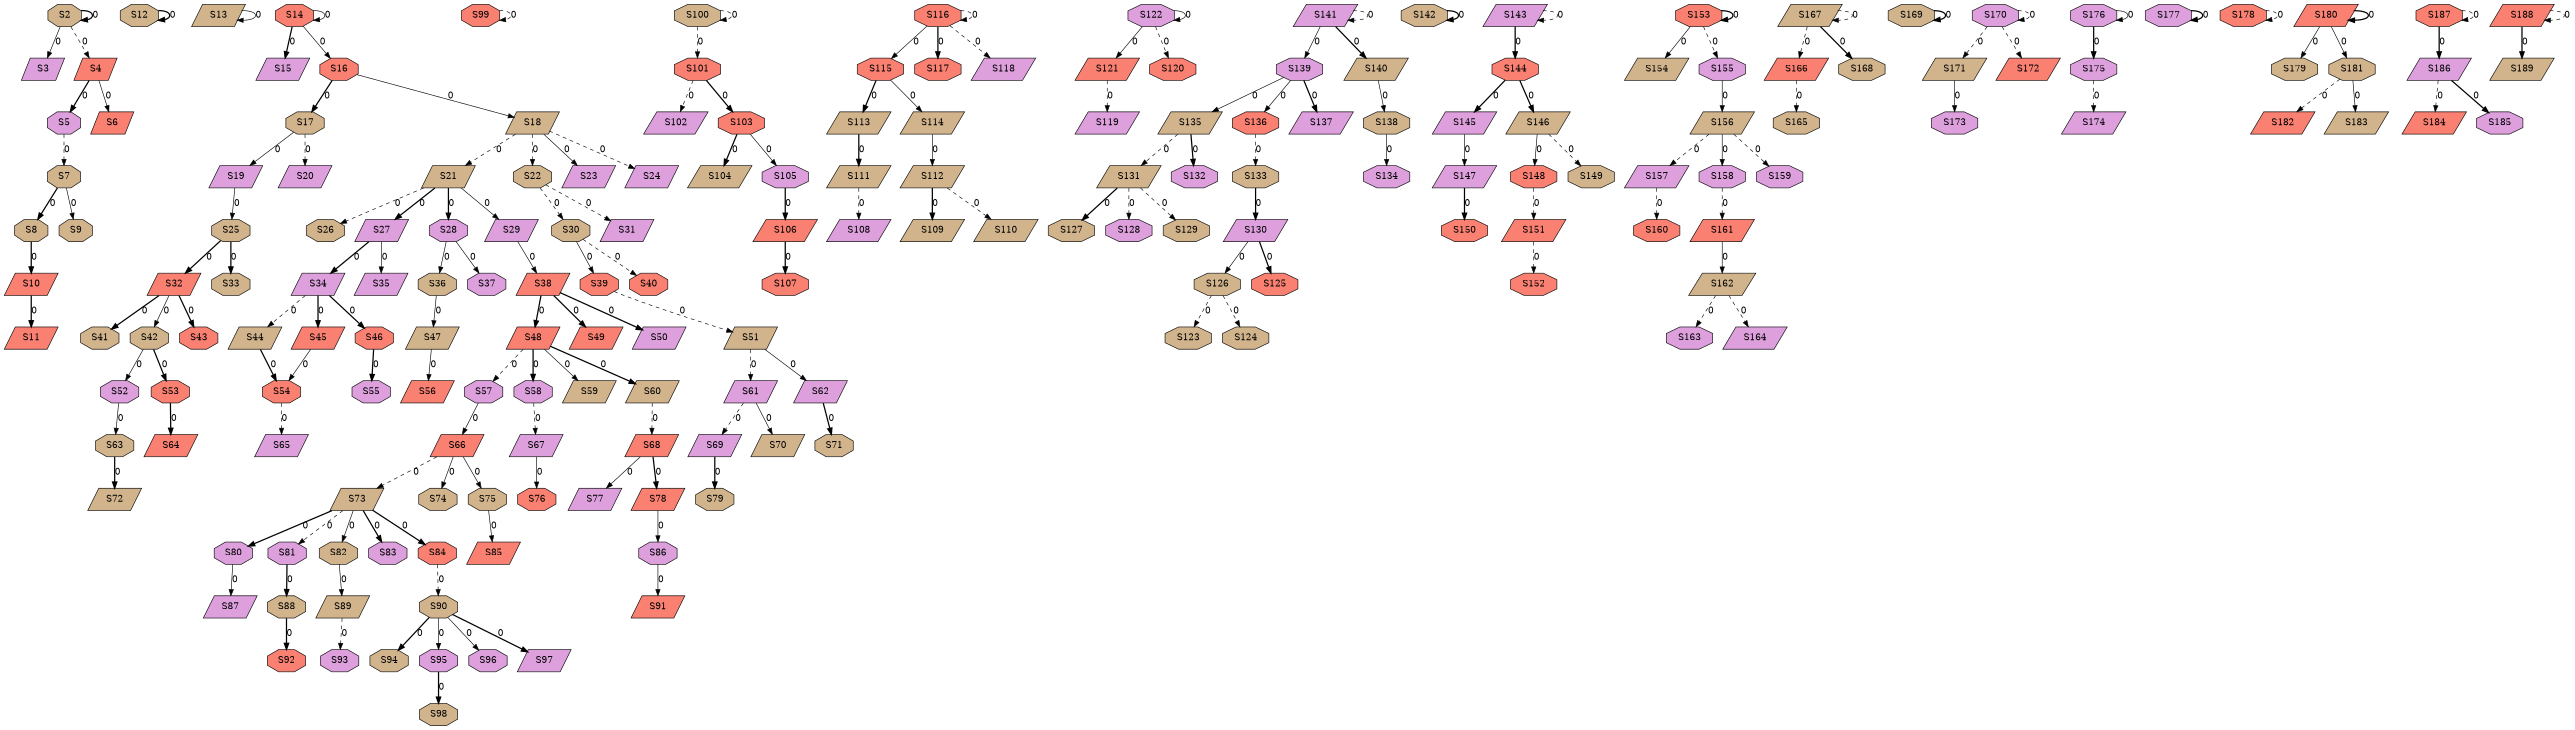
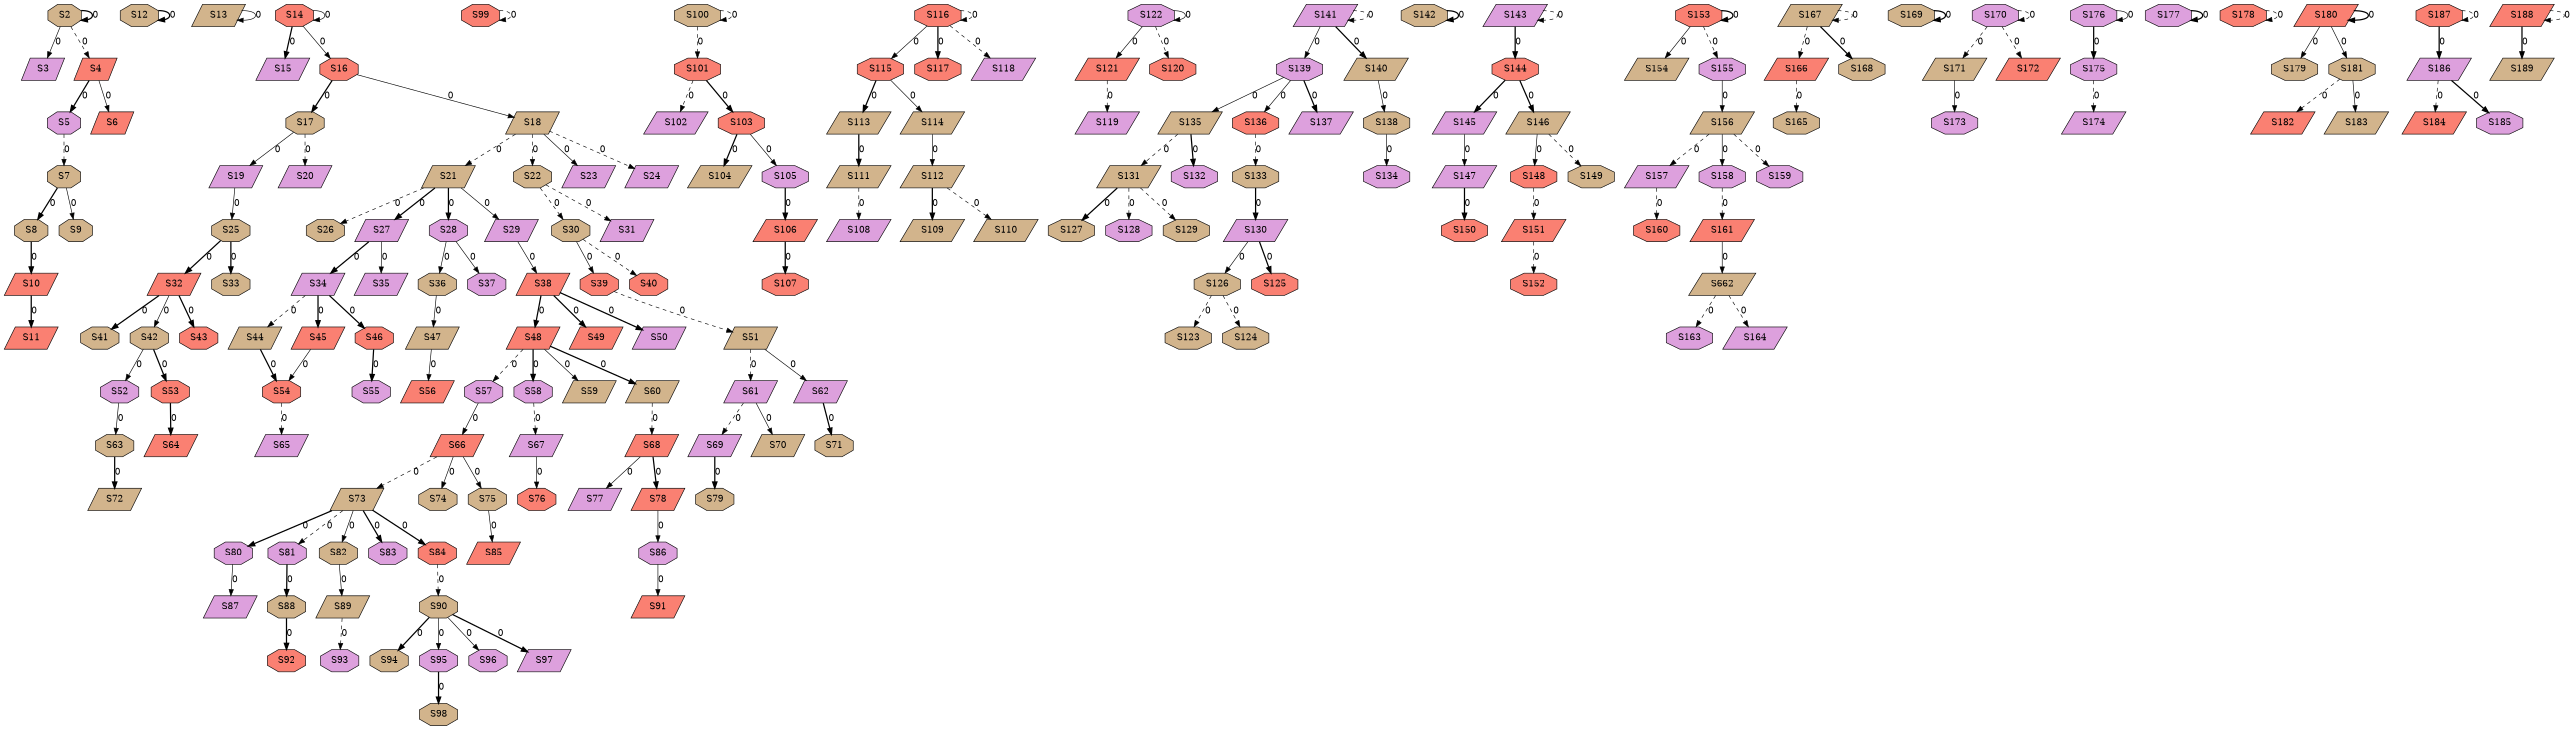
node "S162": label "S162" -> "S662"
